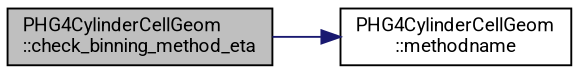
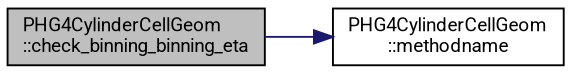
node "PHG4CylinderCellGeom ::check_binning_method_eta": label "PHG4CylinderCellGeom ::check_binning_method_eta" -> "PHG4CylinderCellGeom ::check_binning_binning_eta"
